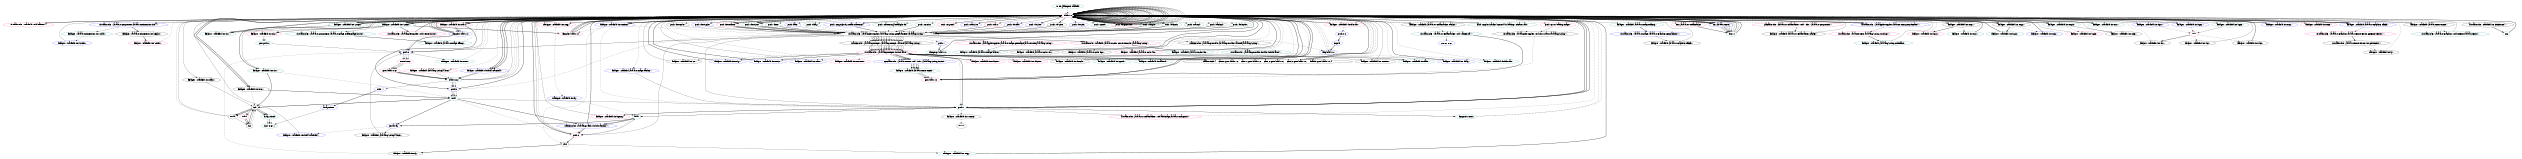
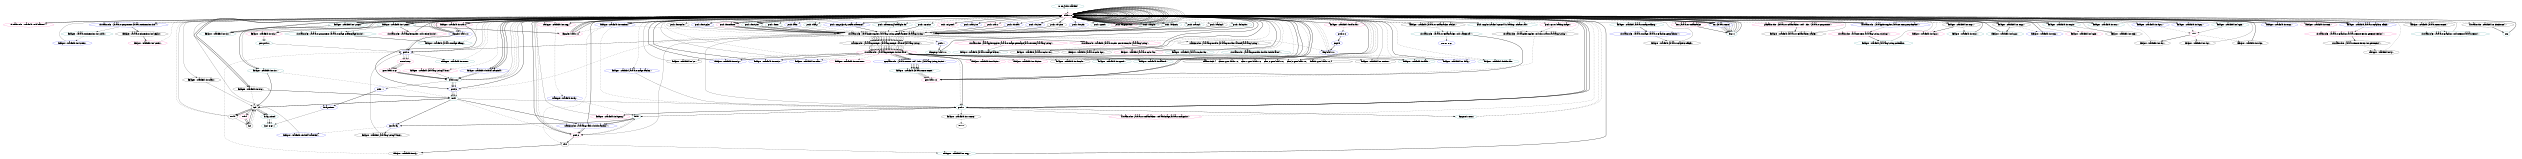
node "r0 := @ifcmpne: starfield": label "r0 := @ifcmpne: starfield" -> "r0 := @this: starfield"
